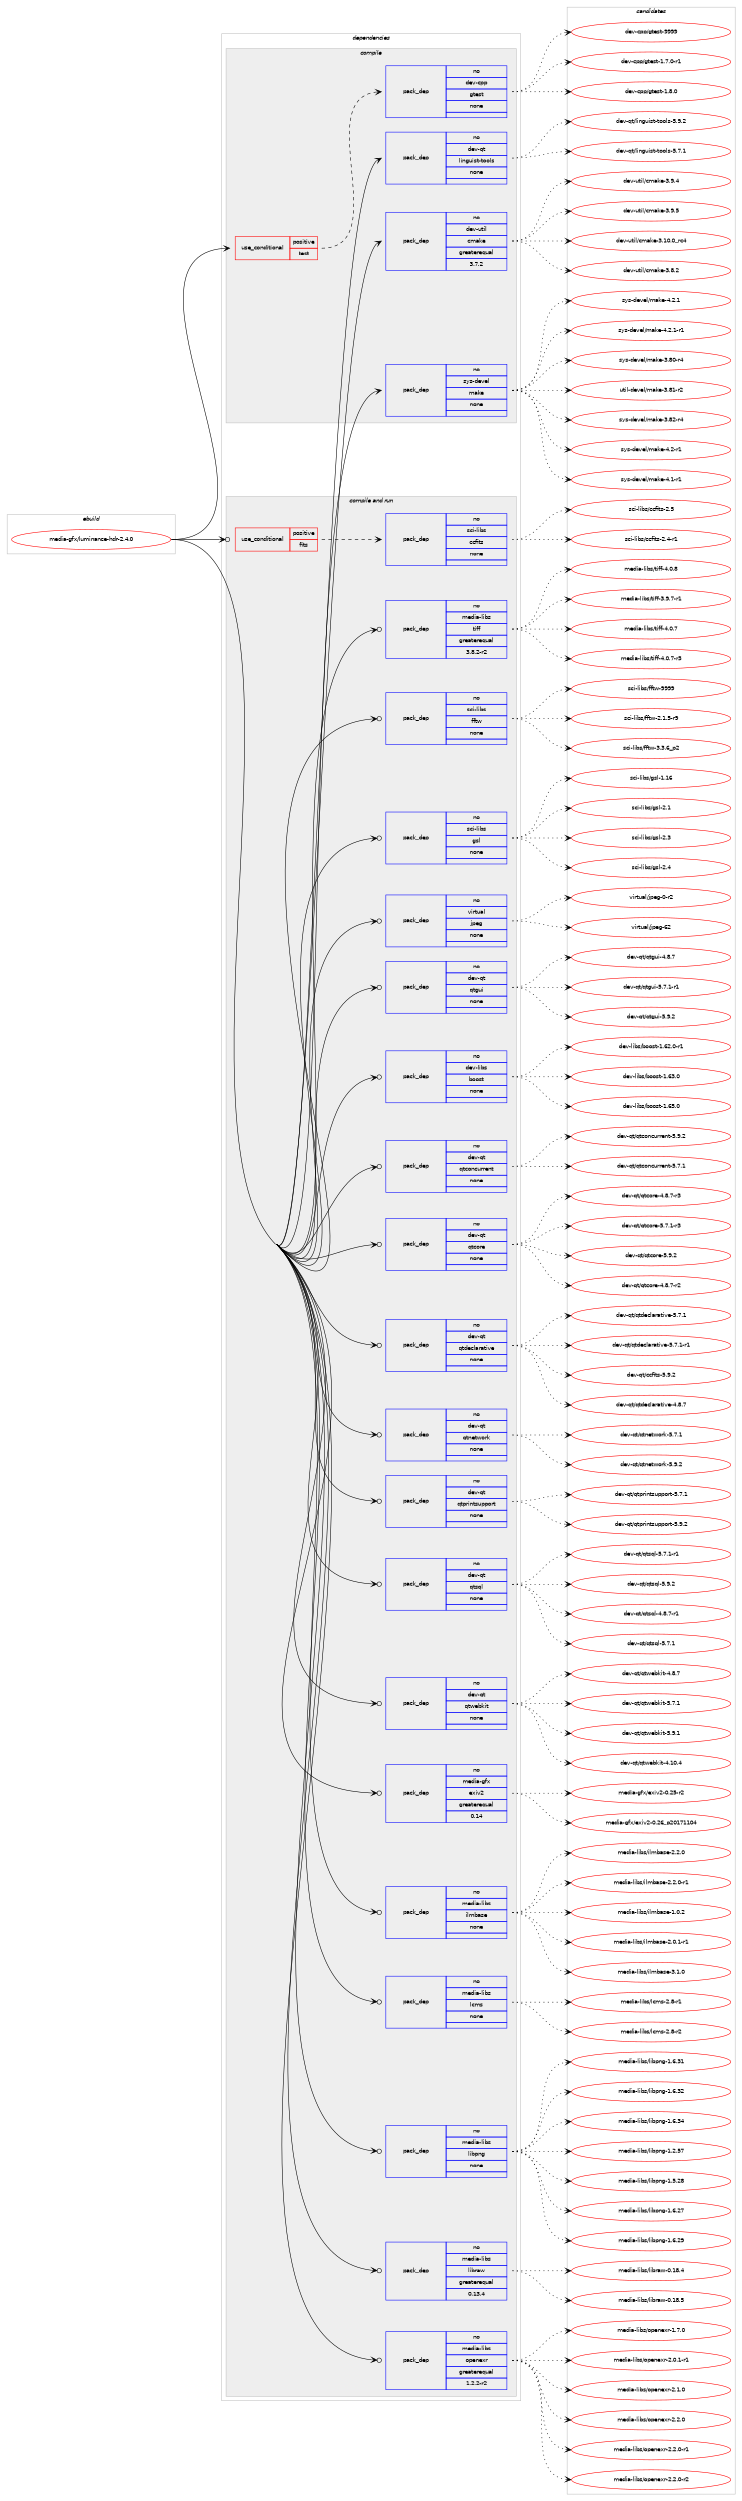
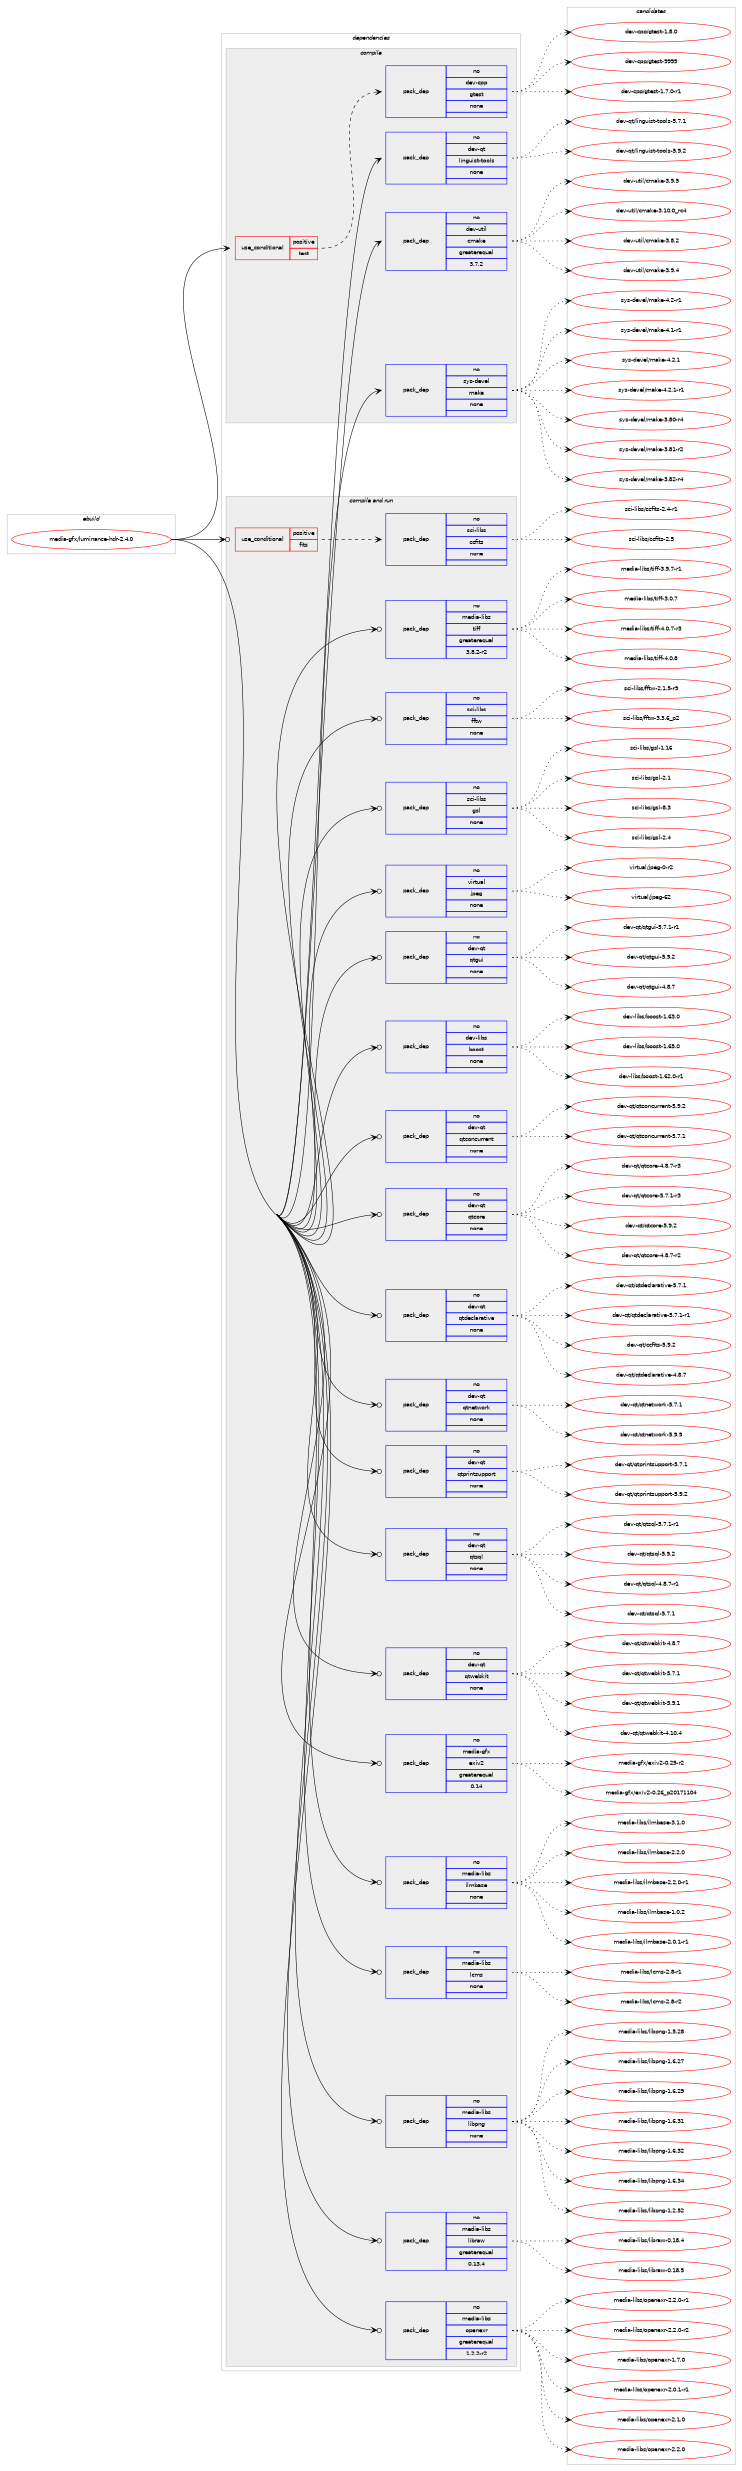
node "util-devel/make-3.81-r2": label "util-devel/make-3.81-r2" -> "sys-devel/make-3.81-r2"
node "media-libs/tiff-4.0.7": label "media-libs/tiff-4.0.7" -> "media-libs/tiff-3.0.7"
node "sci-libs/fftw-9999": removed
node "sci-libs/gsl-2.3": label "sci-libs/gsl-2.3" -> "sci-libs/gsl-8.3"
node "dev-qt/qtnetwork-5.9.2": label "dev-qt/qtnetwork-5.9.2" -> "dev-qt/qtnetwork-5.9.9"
node "media-libs/libpng-1.2.57": label "media-libs/libpng-1.2.57" -> "media-libs/libpng-1.2.52"
